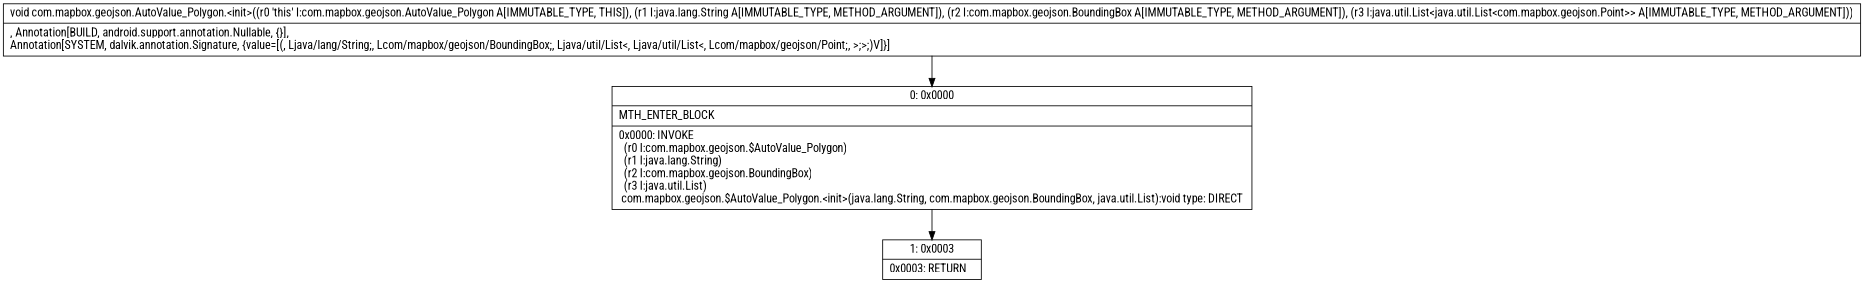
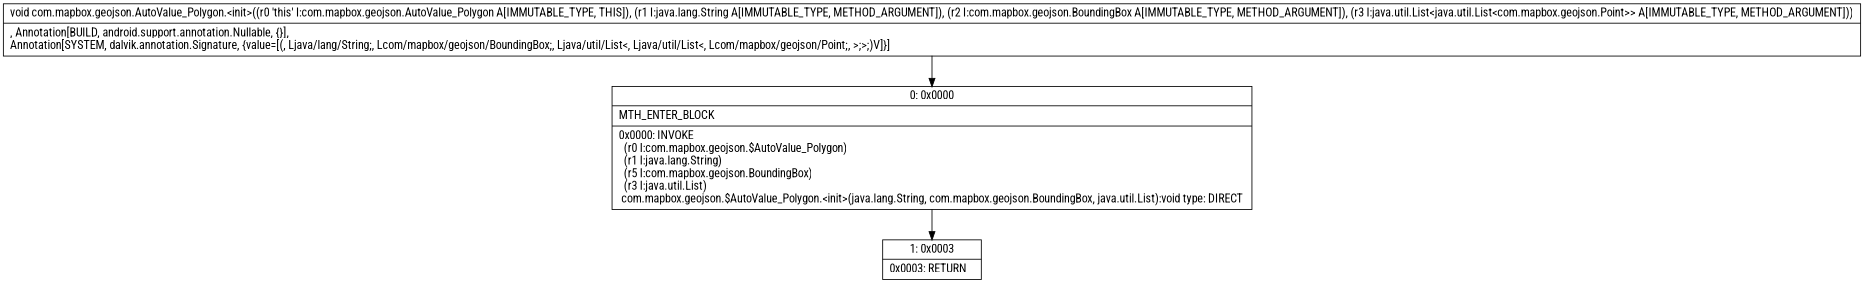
node "0: 0x0000": text "(r2 I:com.mapbox.geojson.BoundingBox)" -> "(r5 I:com.mapbox.geojson.BoundingBox)"
